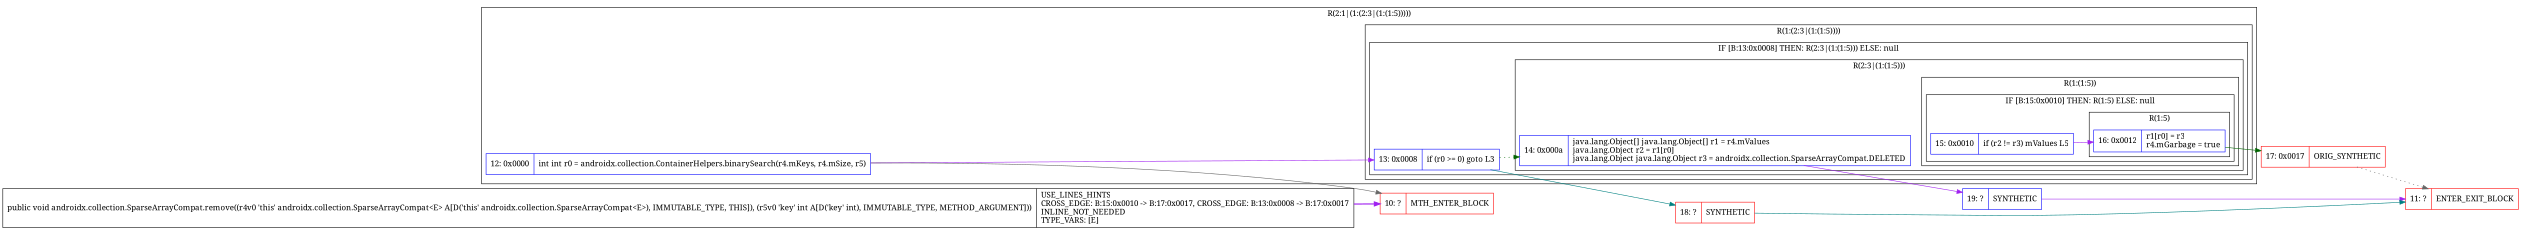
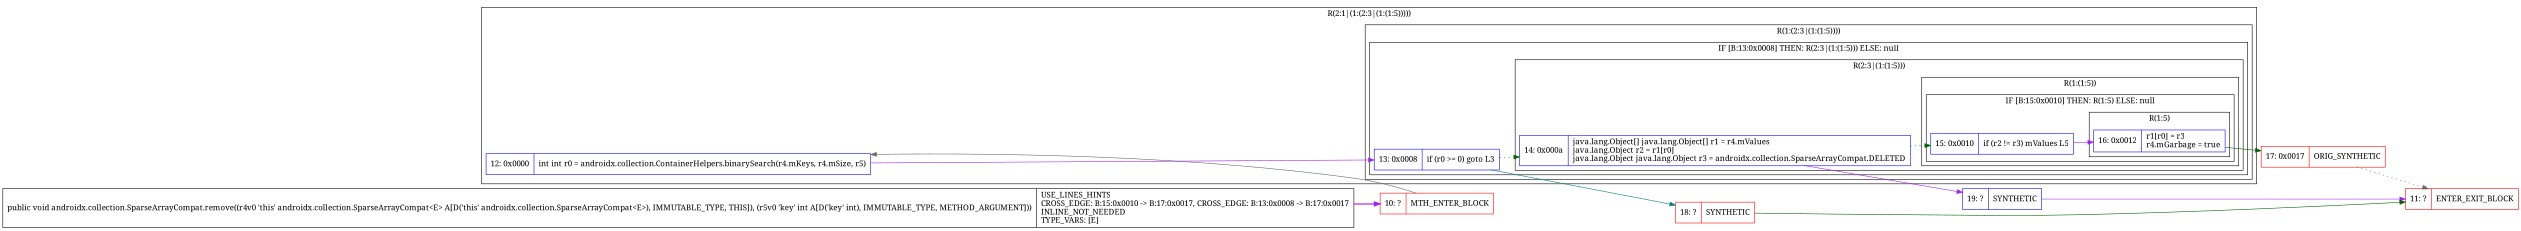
edge "14: 0x000a" -> "15: 0x0010": added
edge "12: 0x0000" -> "10: ?": reversed
edge "18: ?" -> "11: ?": color teal -> darkgreen
